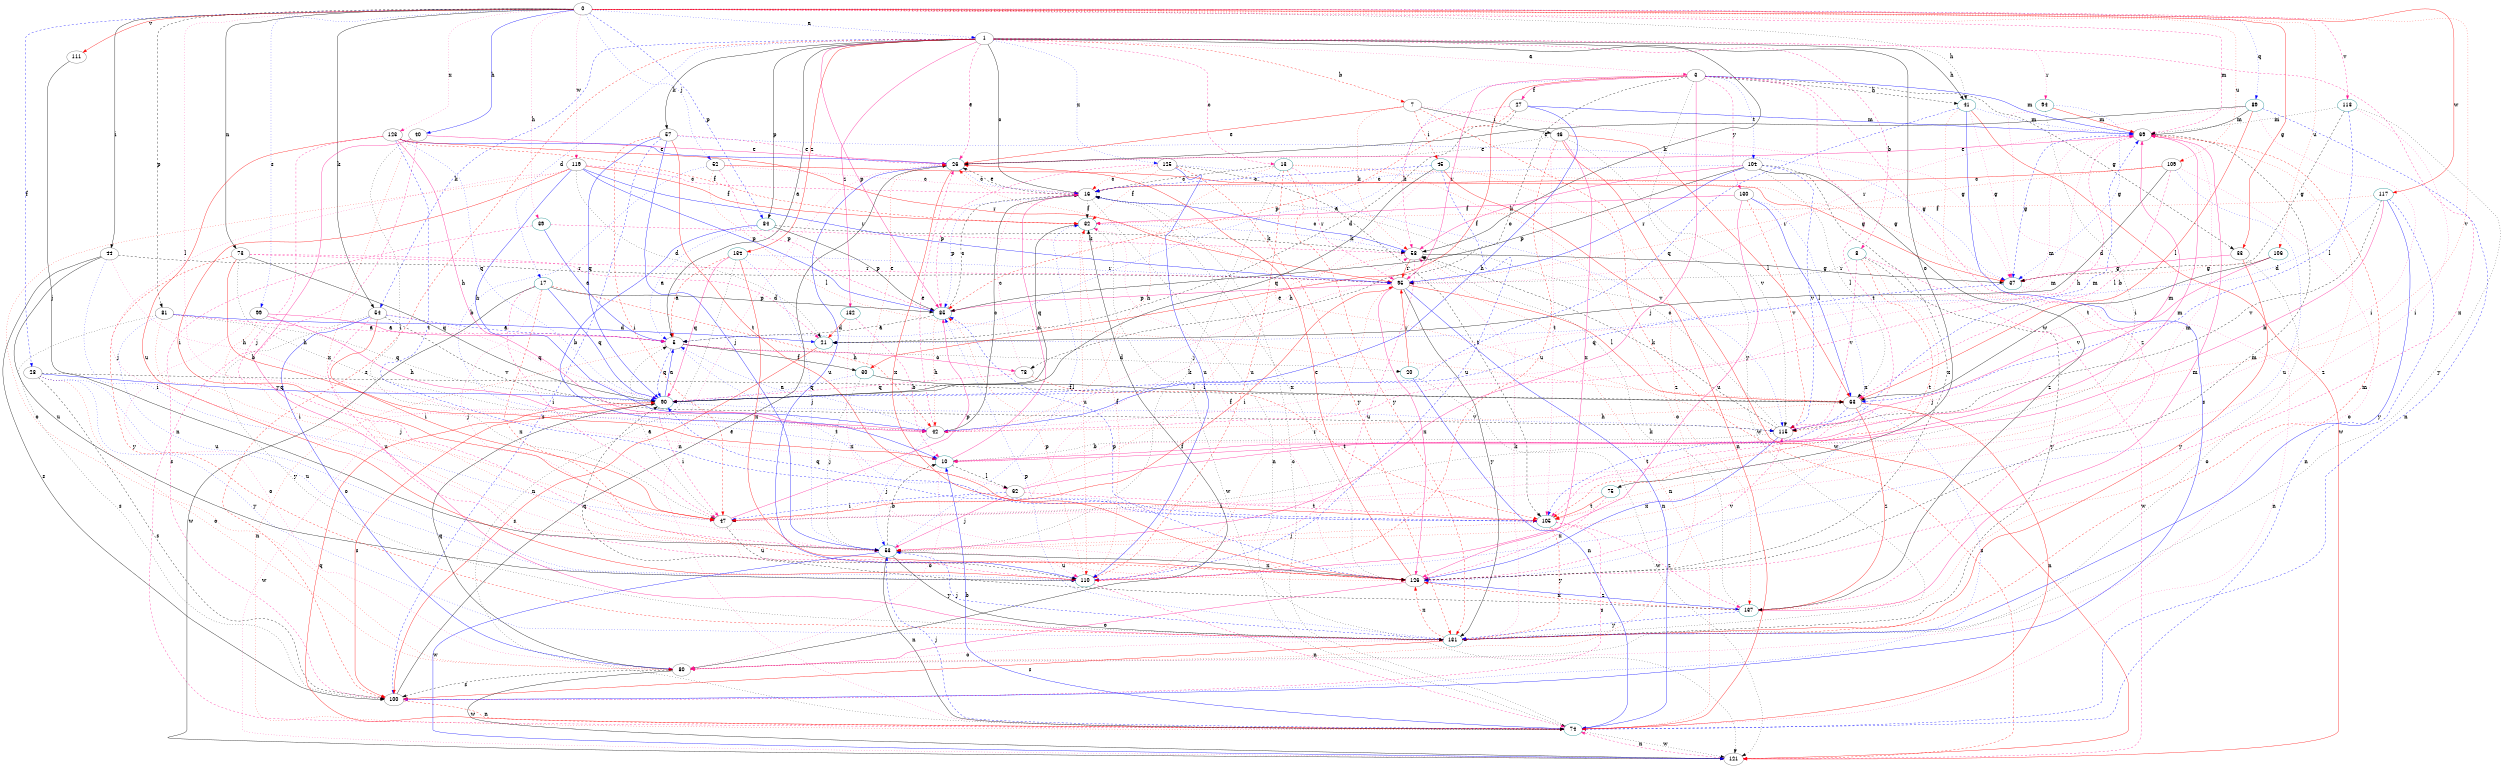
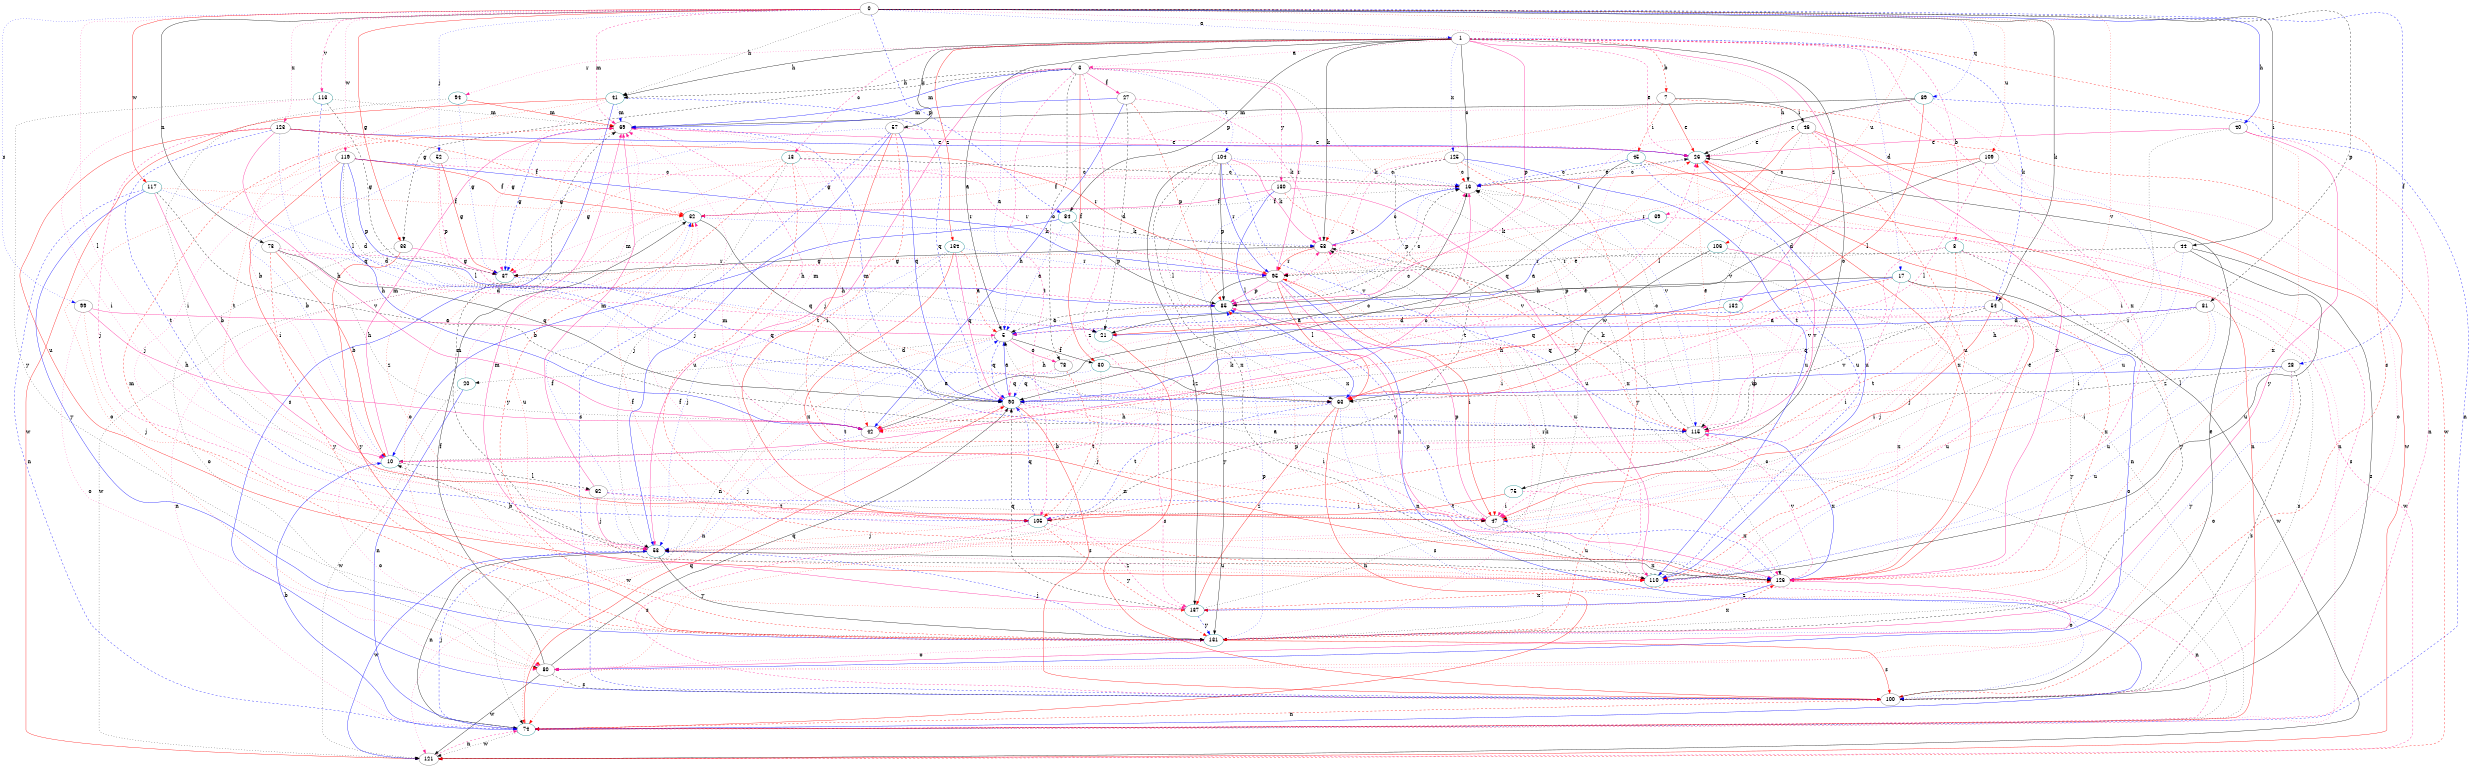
node "111": removed
edge "20" -> "95": removed, label "r"
